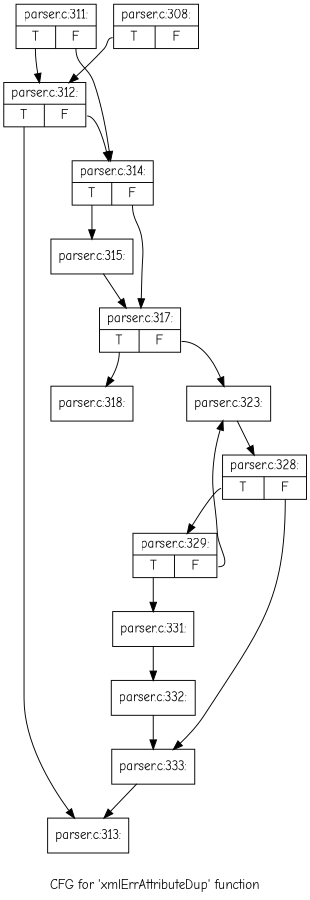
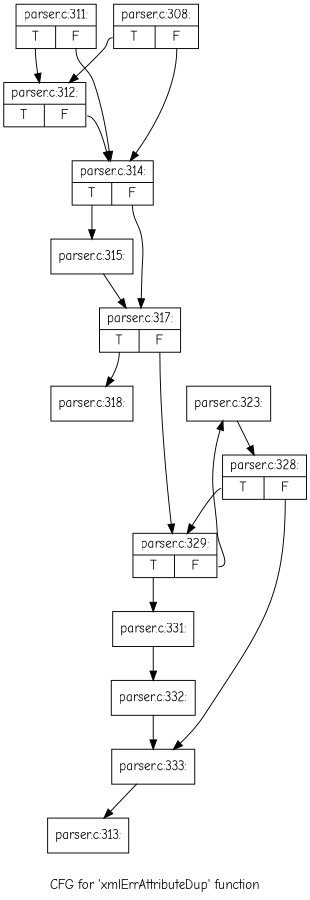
edge "parser.c:308:" -> "parser.c:314:": added
edge "parser.c:317:" -> "parser.c:323:": now "parser.c:317:" -> "parser.c:329:"
edge "parser.c:312:" -> "parser.c:313:": removed
